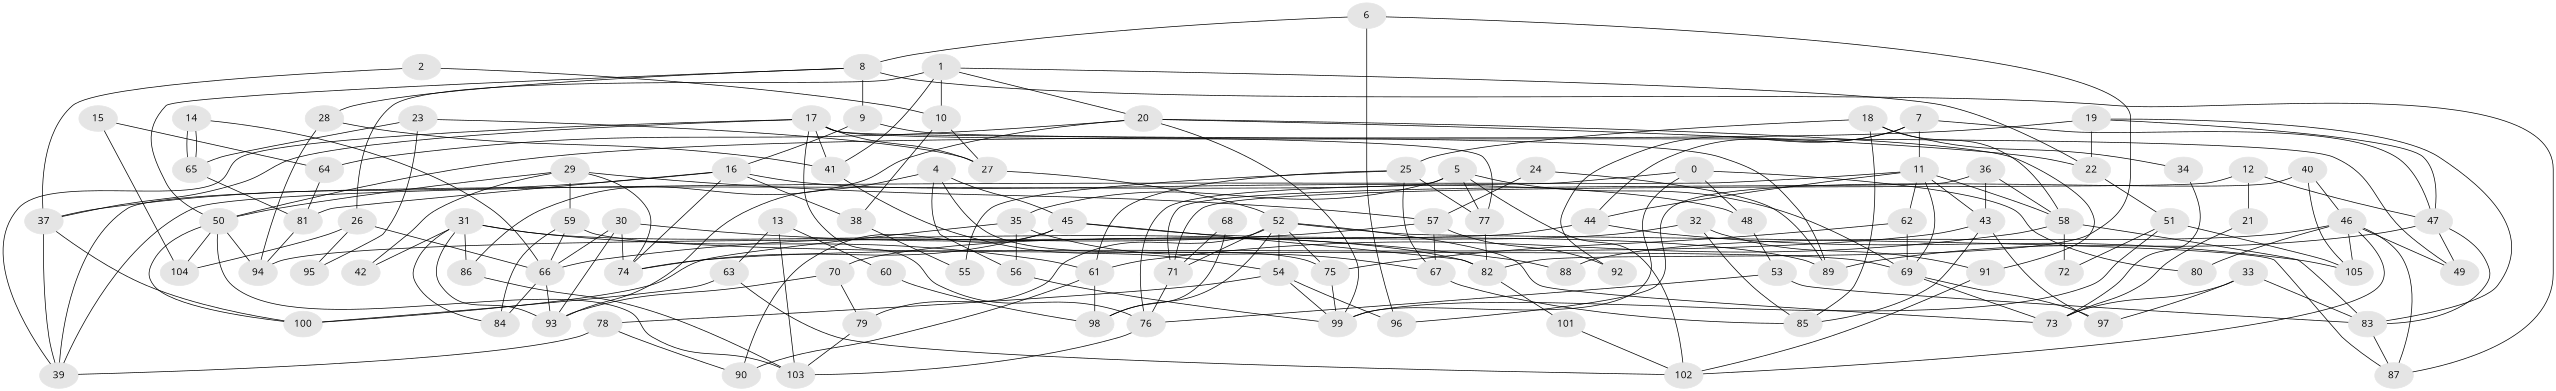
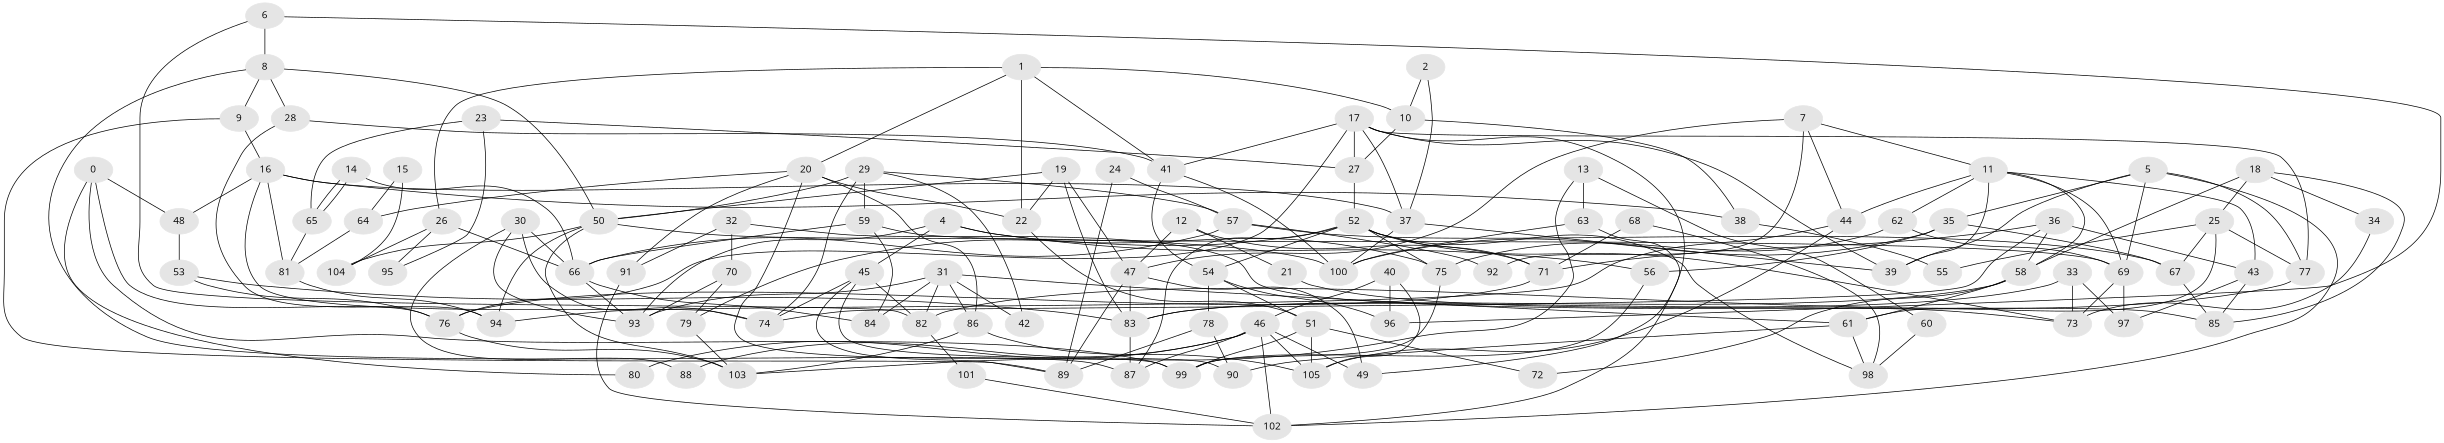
edge "41" -- "100": added
edge "43" -- "74": now "36" -- "74"
edge "54" -- "99": now "54" -- "51"
edge "86" -- "105": added
edge "78" -- "39": now "78" -- "89"
